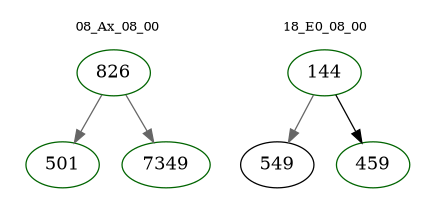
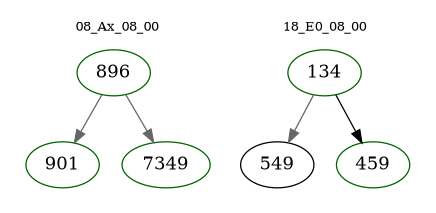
node "826": label "826" -> "896"
node "144": label "144" -> "134"
node "501": label "501" -> "901"
